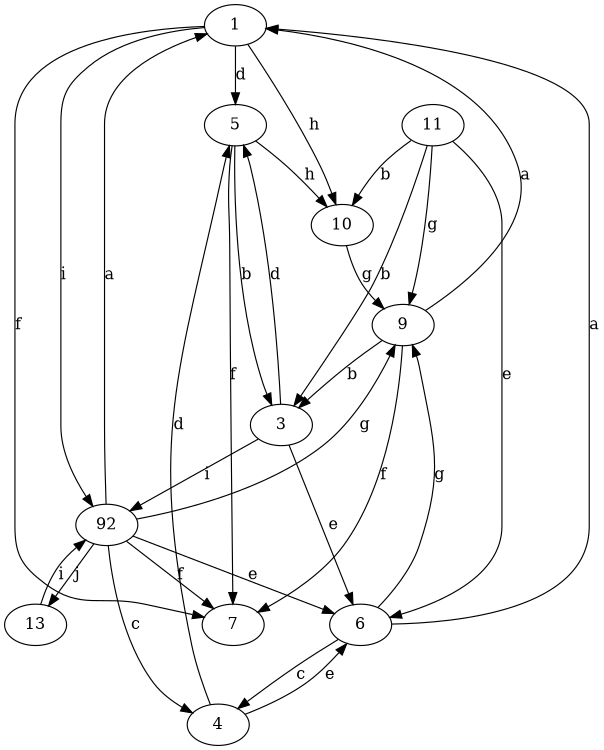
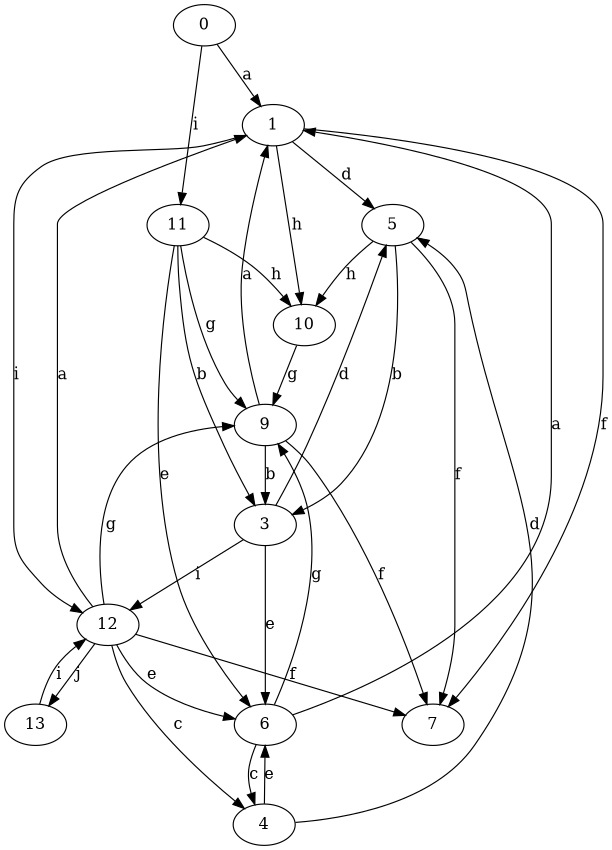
node "0": added
edge "11" -> "10": label "b" -> "h"
node "92": label "92" -> "12"
